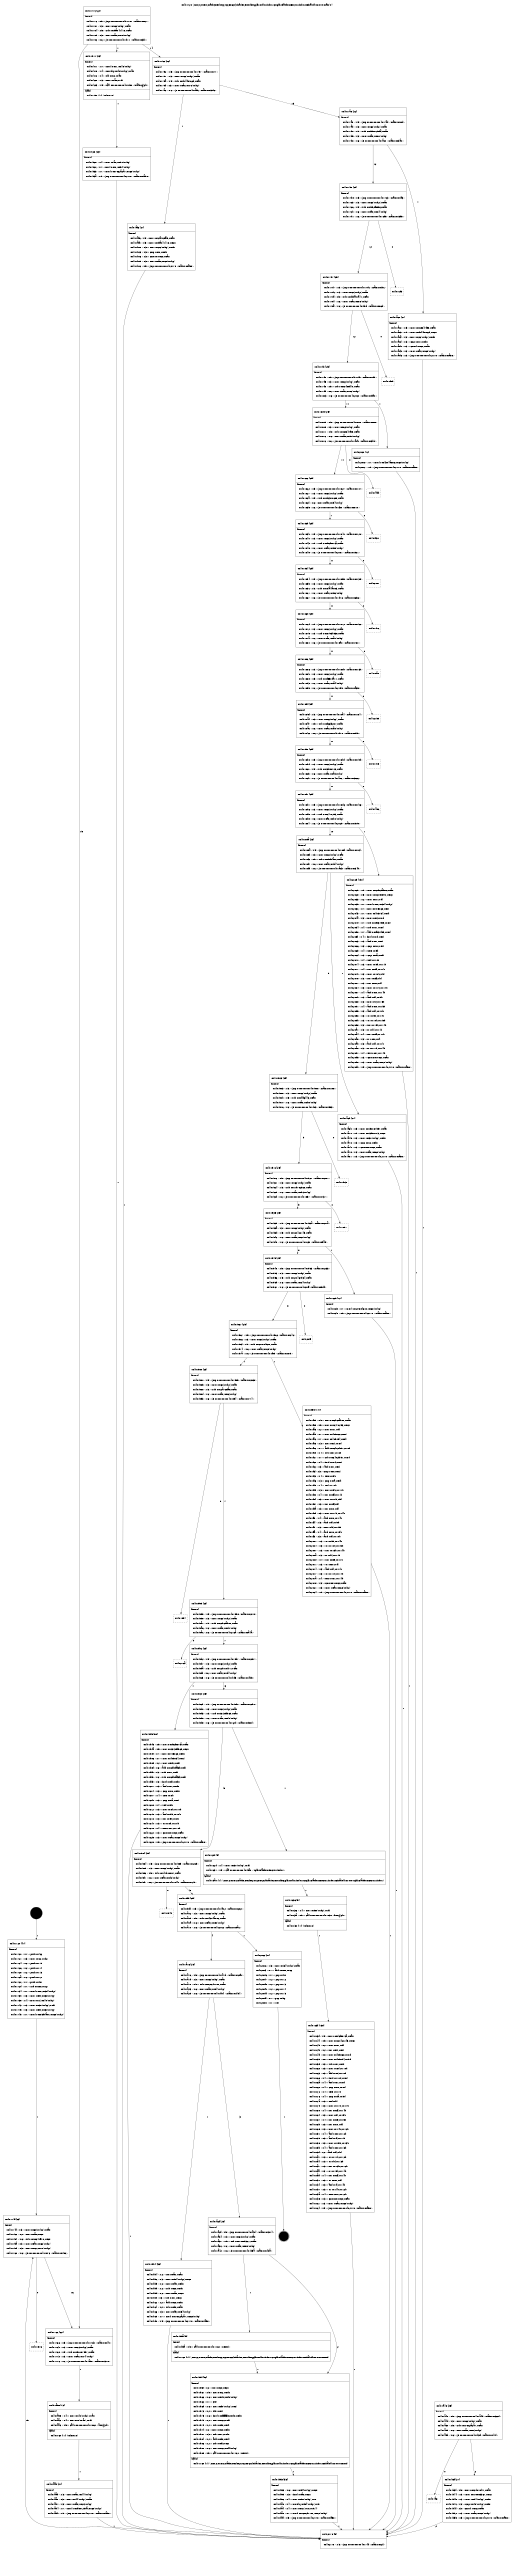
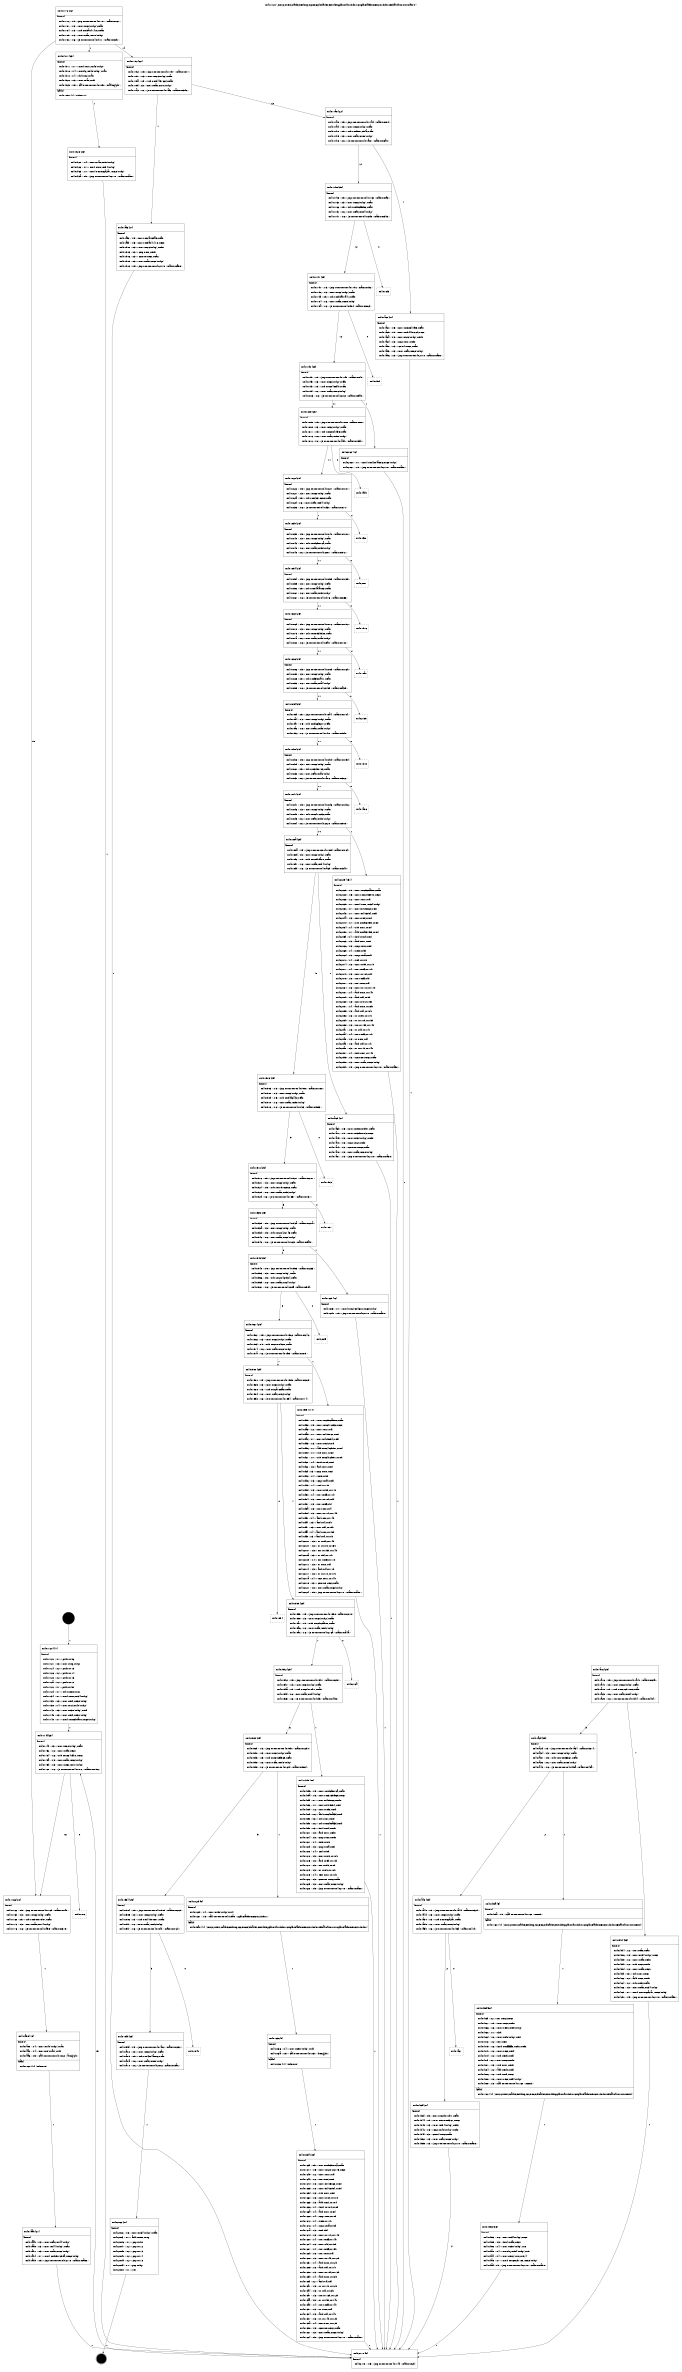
edge "0x4019fd [25]" -> "0x401a16 [25]": removed, label "4"
edge "0x401a2f [25]" -> "0x401b5f [52]": now "0x401a2f [25]" -> "0x401a48 [25]"
